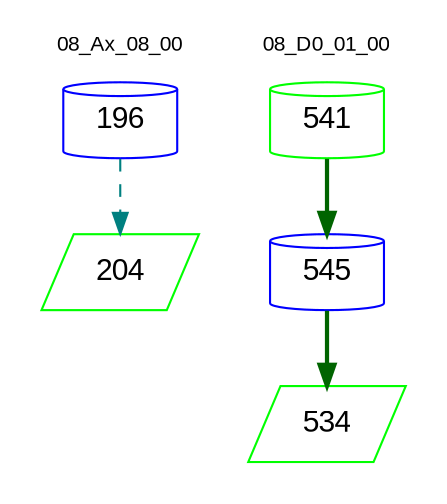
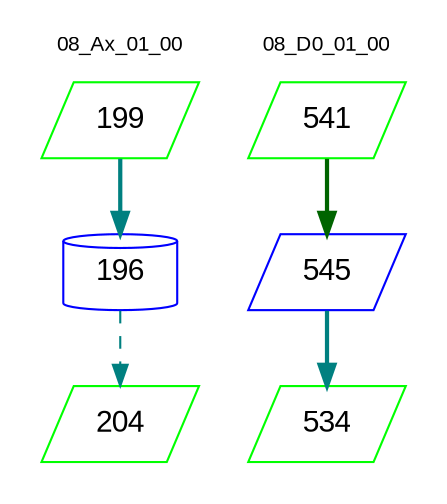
cluster "08_Ax_08_00": label "08_Ax_08_00" -> "08_Ax_01_00"
node "199": added
node "541": shape cylinder -> parallelogram
node "545": shape cylinder -> parallelogram
edge "545" -> "534": color darkgreen -> teal
